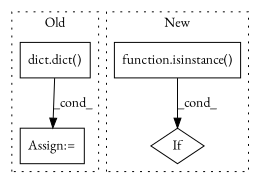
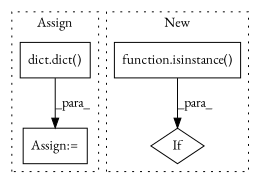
cluster "Old": label "Old" -> "Assign"
edge "dict.dict()" -> "Assign:=": label "_cond_" -> "_para_"
edge "function.isinstance()" -> "If": label "_cond_" -> "_para_"
